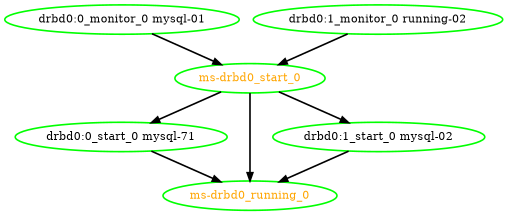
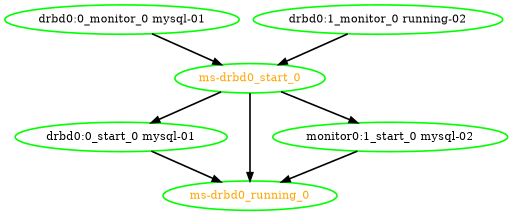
node "drbd0:0_start_0 mysql-71": label "drbd0:0_start_0 mysql-71" -> "drbd0:0_start_0 mysql-01"
node "drbd0:1_start_0 mysql-02": label "drbd0:1_start_0 mysql-02" -> "monitor0:1_start_0 mysql-02"
